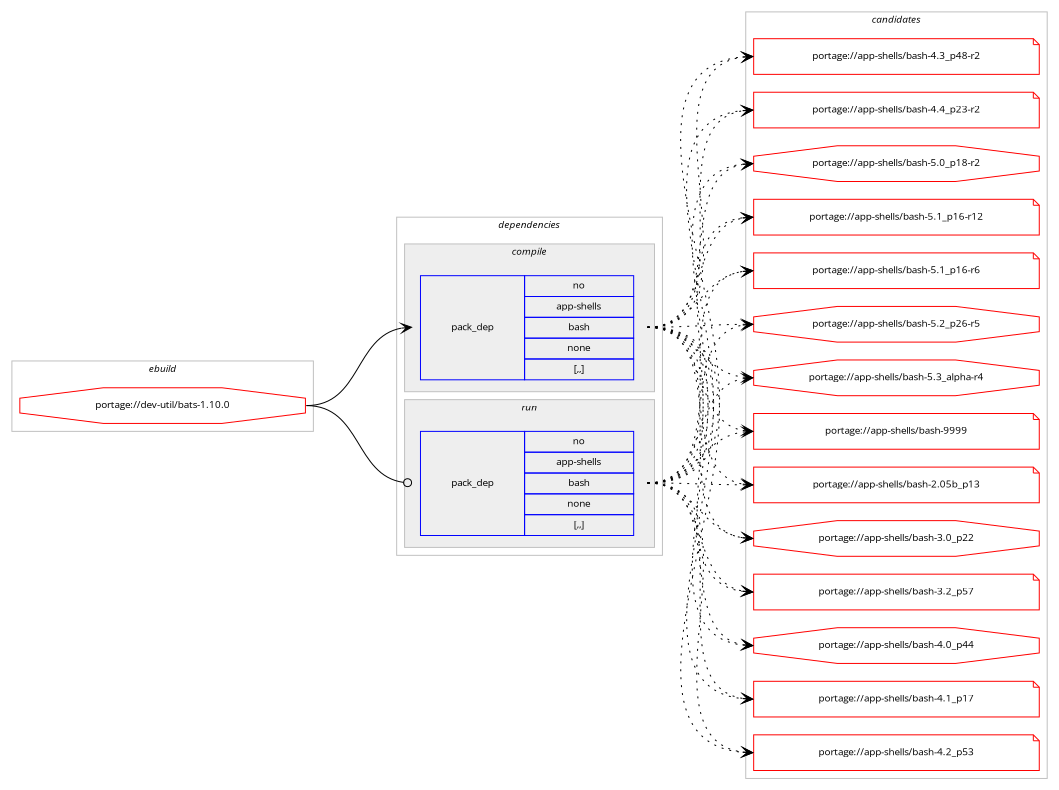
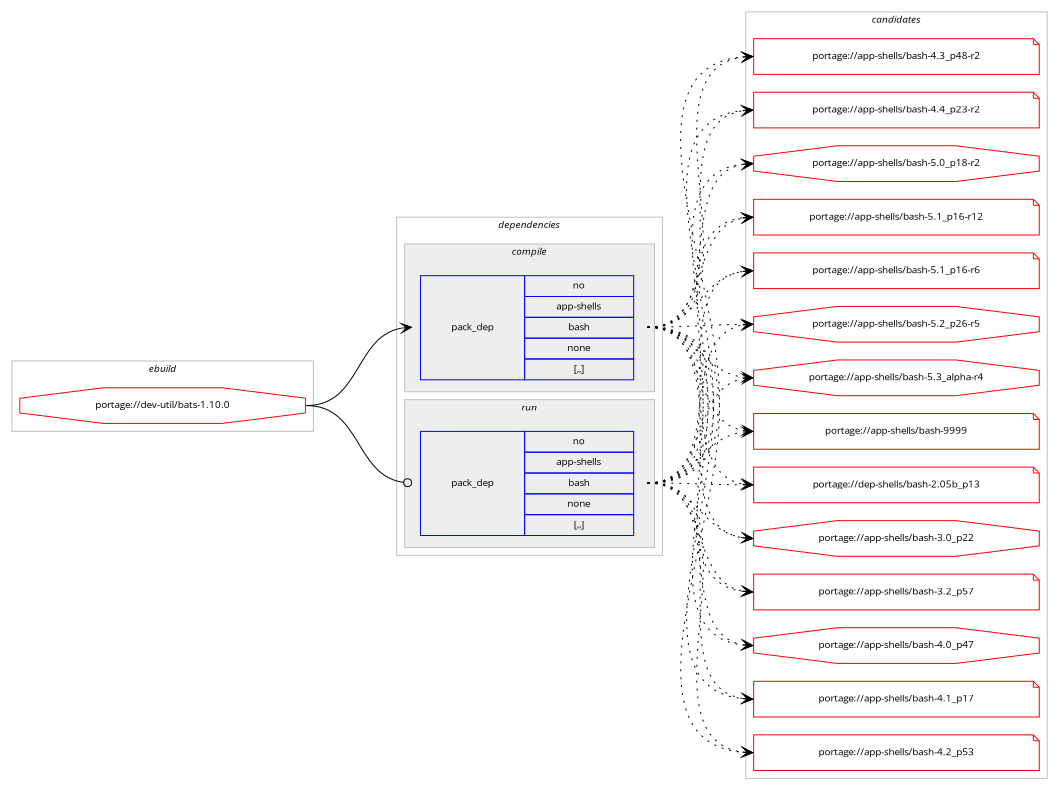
node "portage://app-shells/bash-2.05b_p13": label "portage://app-shells/bash-2.05b_p13" -> "portage://dep-shells/bash-2.05b_p13"
node "portage://app-shells/bash-4.0_p44": label "portage://app-shells/bash-4.0_p44" -> "portage://app-shells/bash-4.0_p47"
